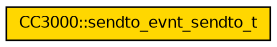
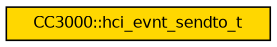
node "CC3000::sendto_evnt_sendto_t": label "CC3000::sendto_evnt_sendto_t" -> "CC3000::hci_evnt_sendto_t"
